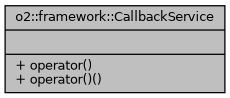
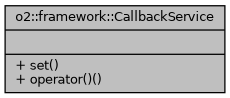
node "o2::framework::CallbackService": text "+ operator()" -> "+ set()"
